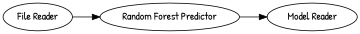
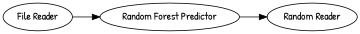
node "Model Reader": label "Model Reader" -> "Random Reader"
